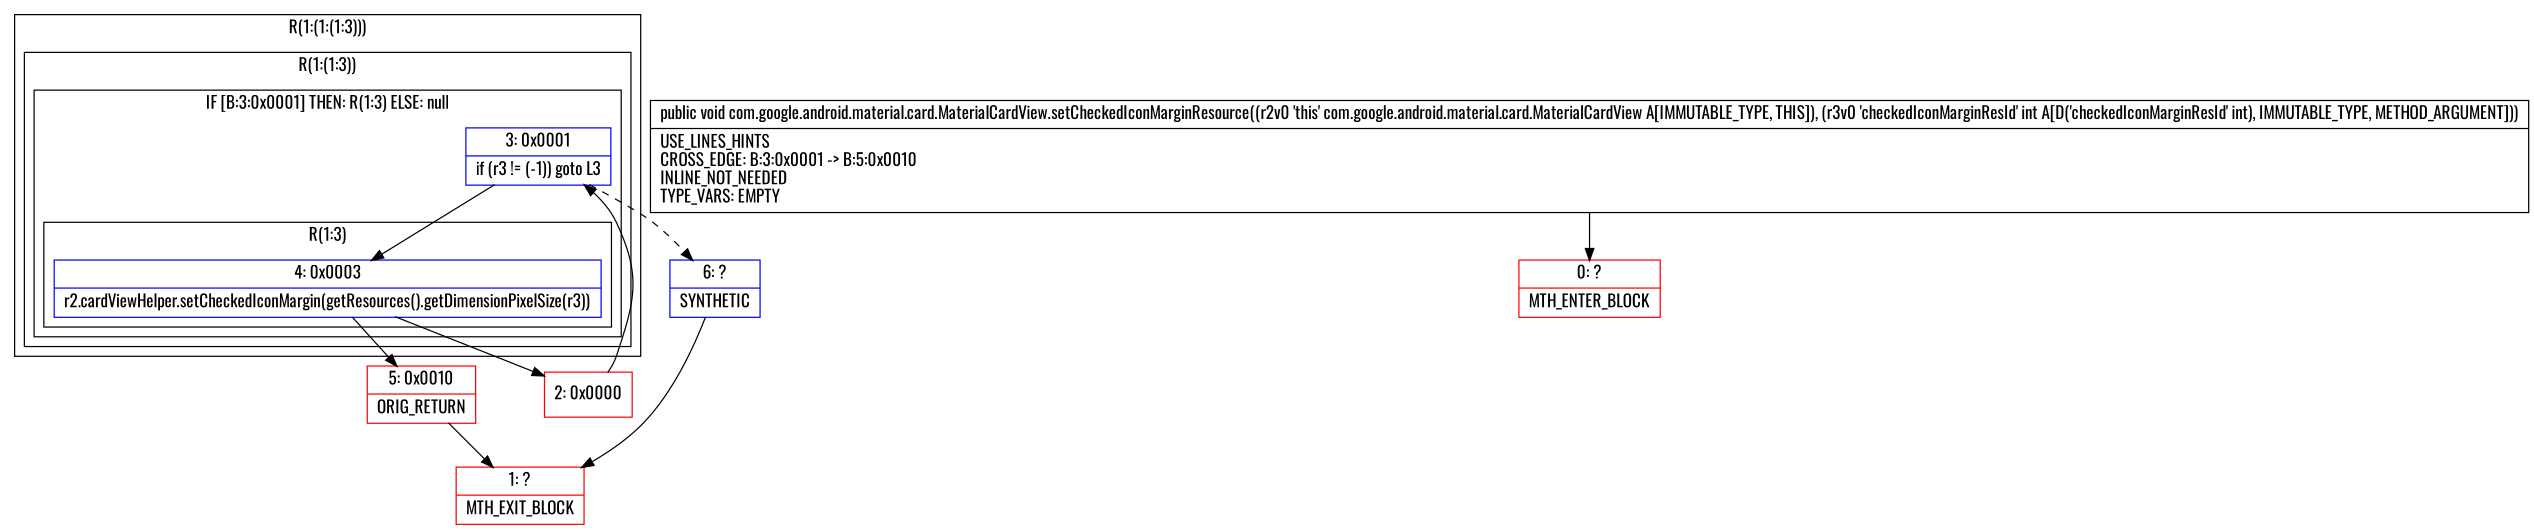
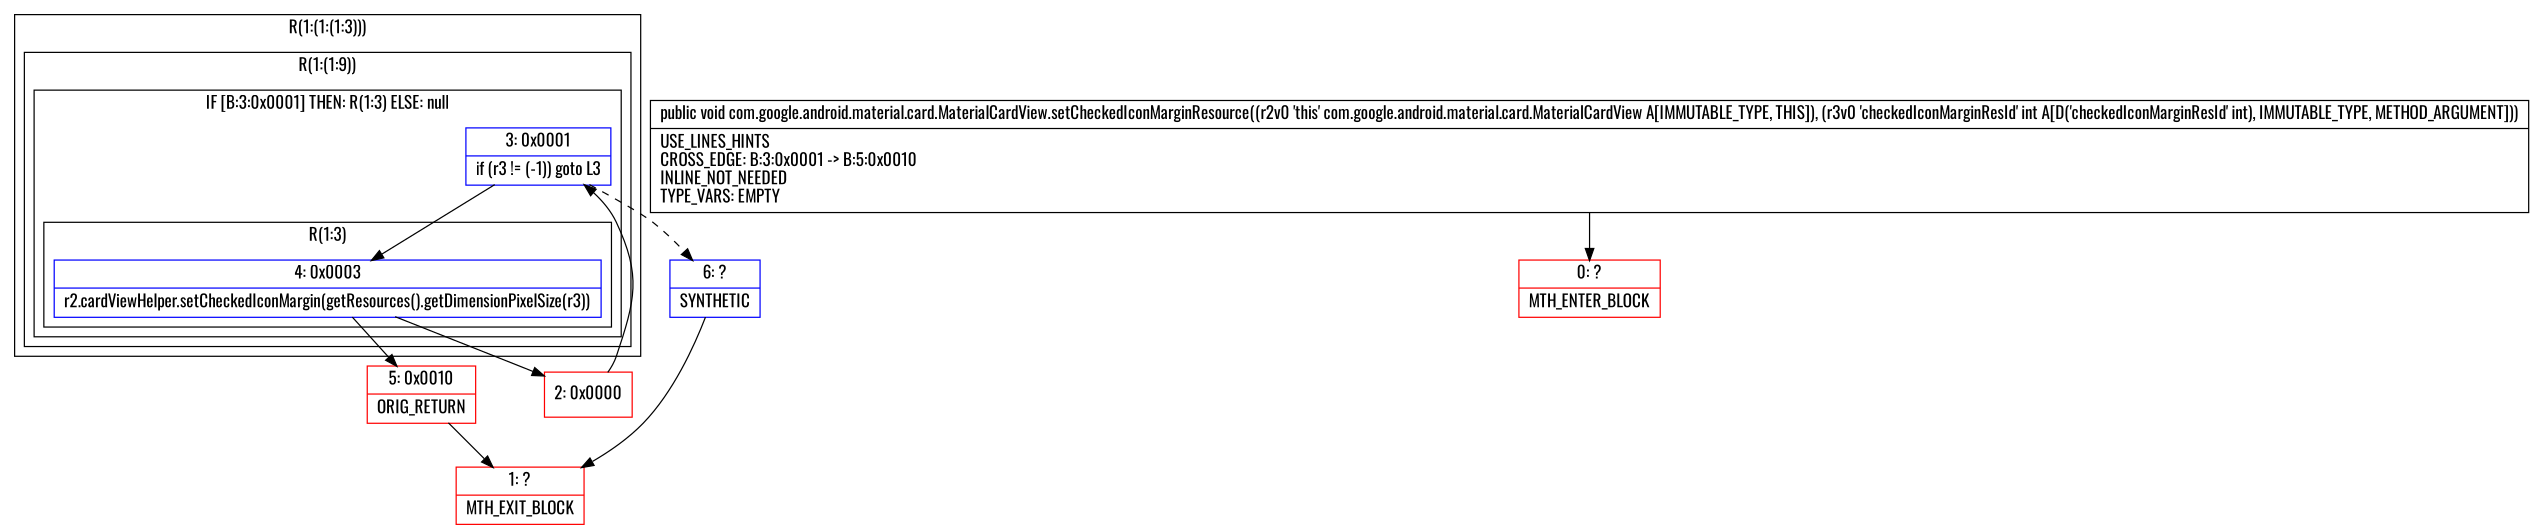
cluster "R(1:(1:3))": label "R(1:(1:3))" -> "R(1:(1:9))"
